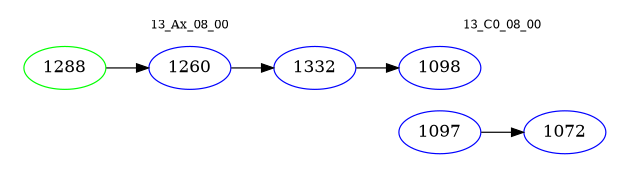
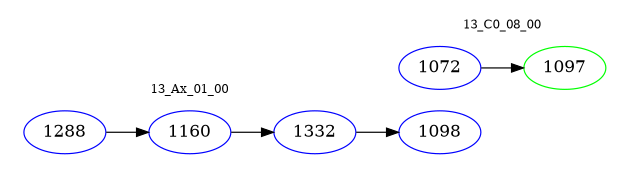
cluster "13_Ax_08_00": label "13_Ax_08_00" -> "13_Ax_01_00"
node "1288": color green -> blue
node "1260": label "1260" -> "1160"
node "1097": color blue -> green
edge "1097" -> "1072": reversed
